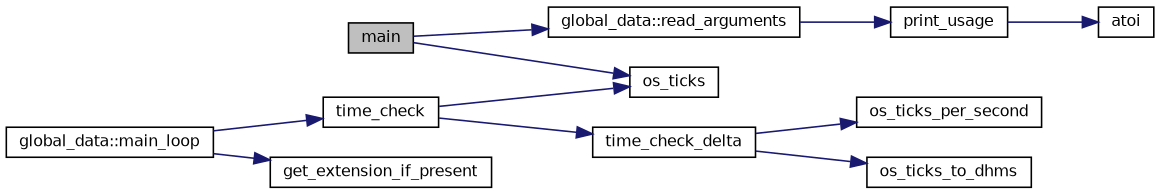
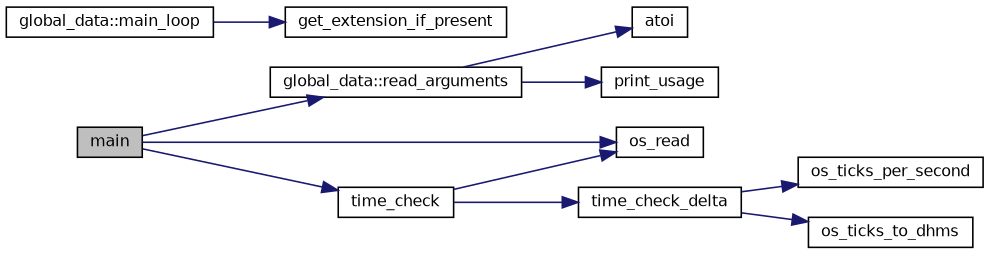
edge "print_usage" -> "atoi": now "global_data::read_arguments" -> "atoi"
node "os_ticks": label "os_ticks" -> "os_read"
edge "global_data::main_loop" -> "time_check": now "main" -> "time_check"
